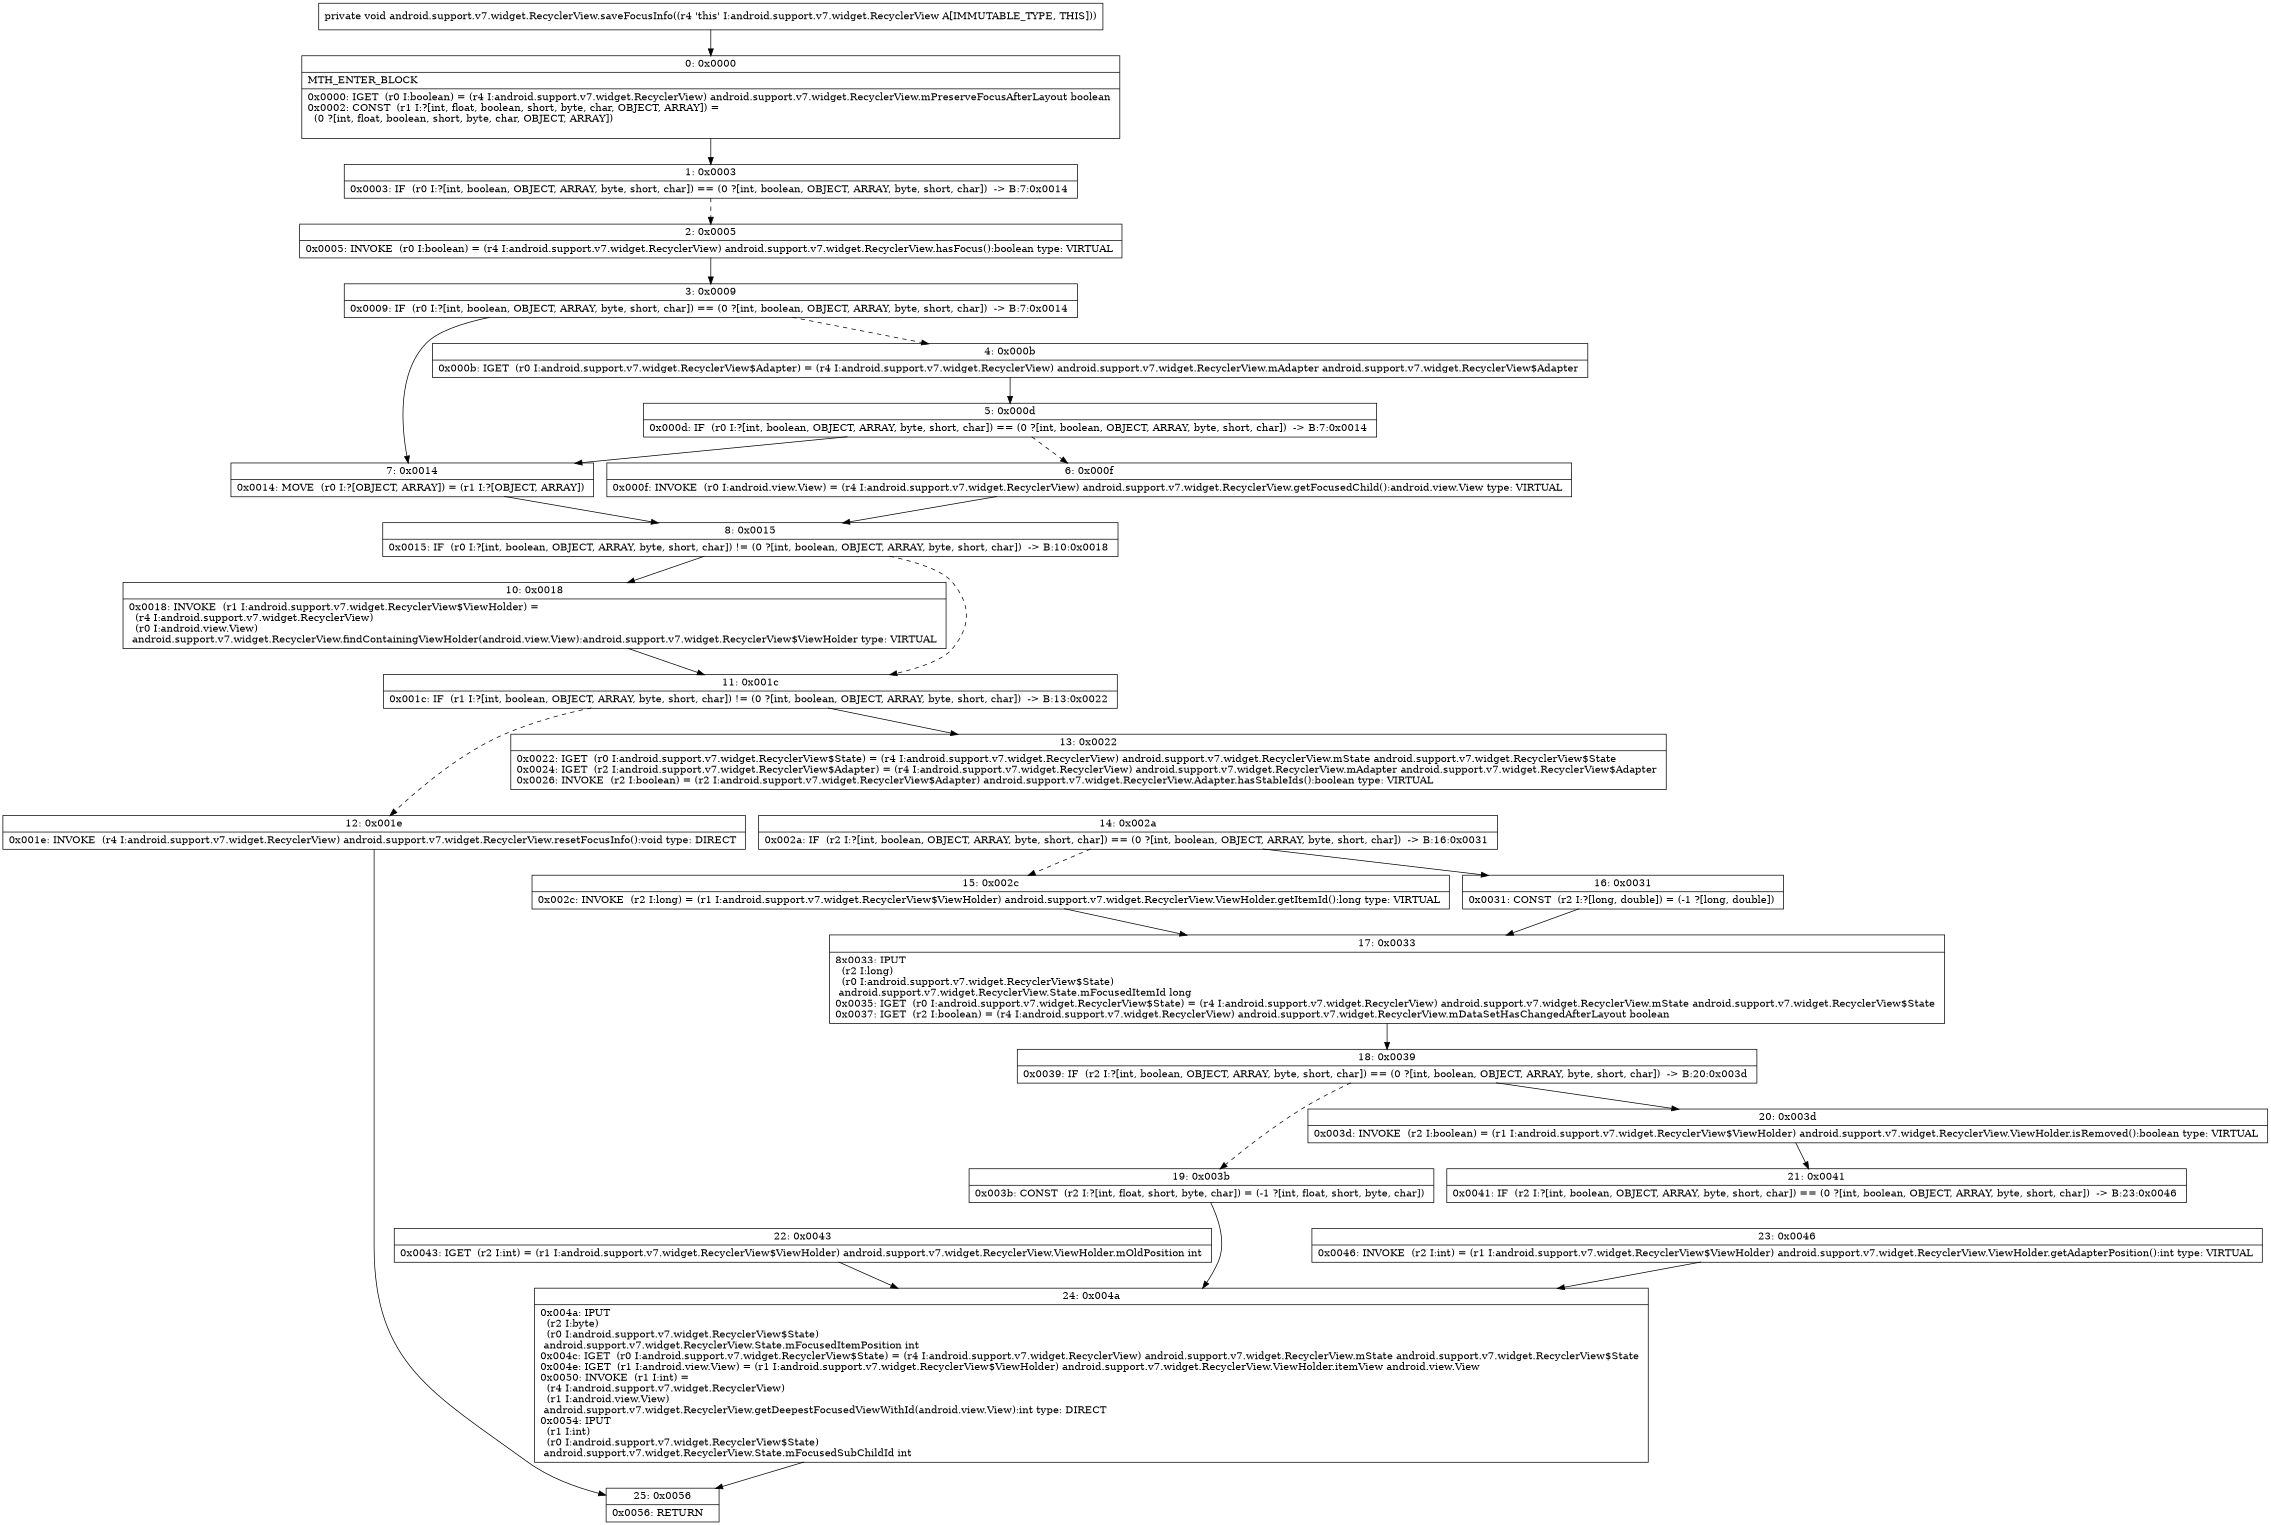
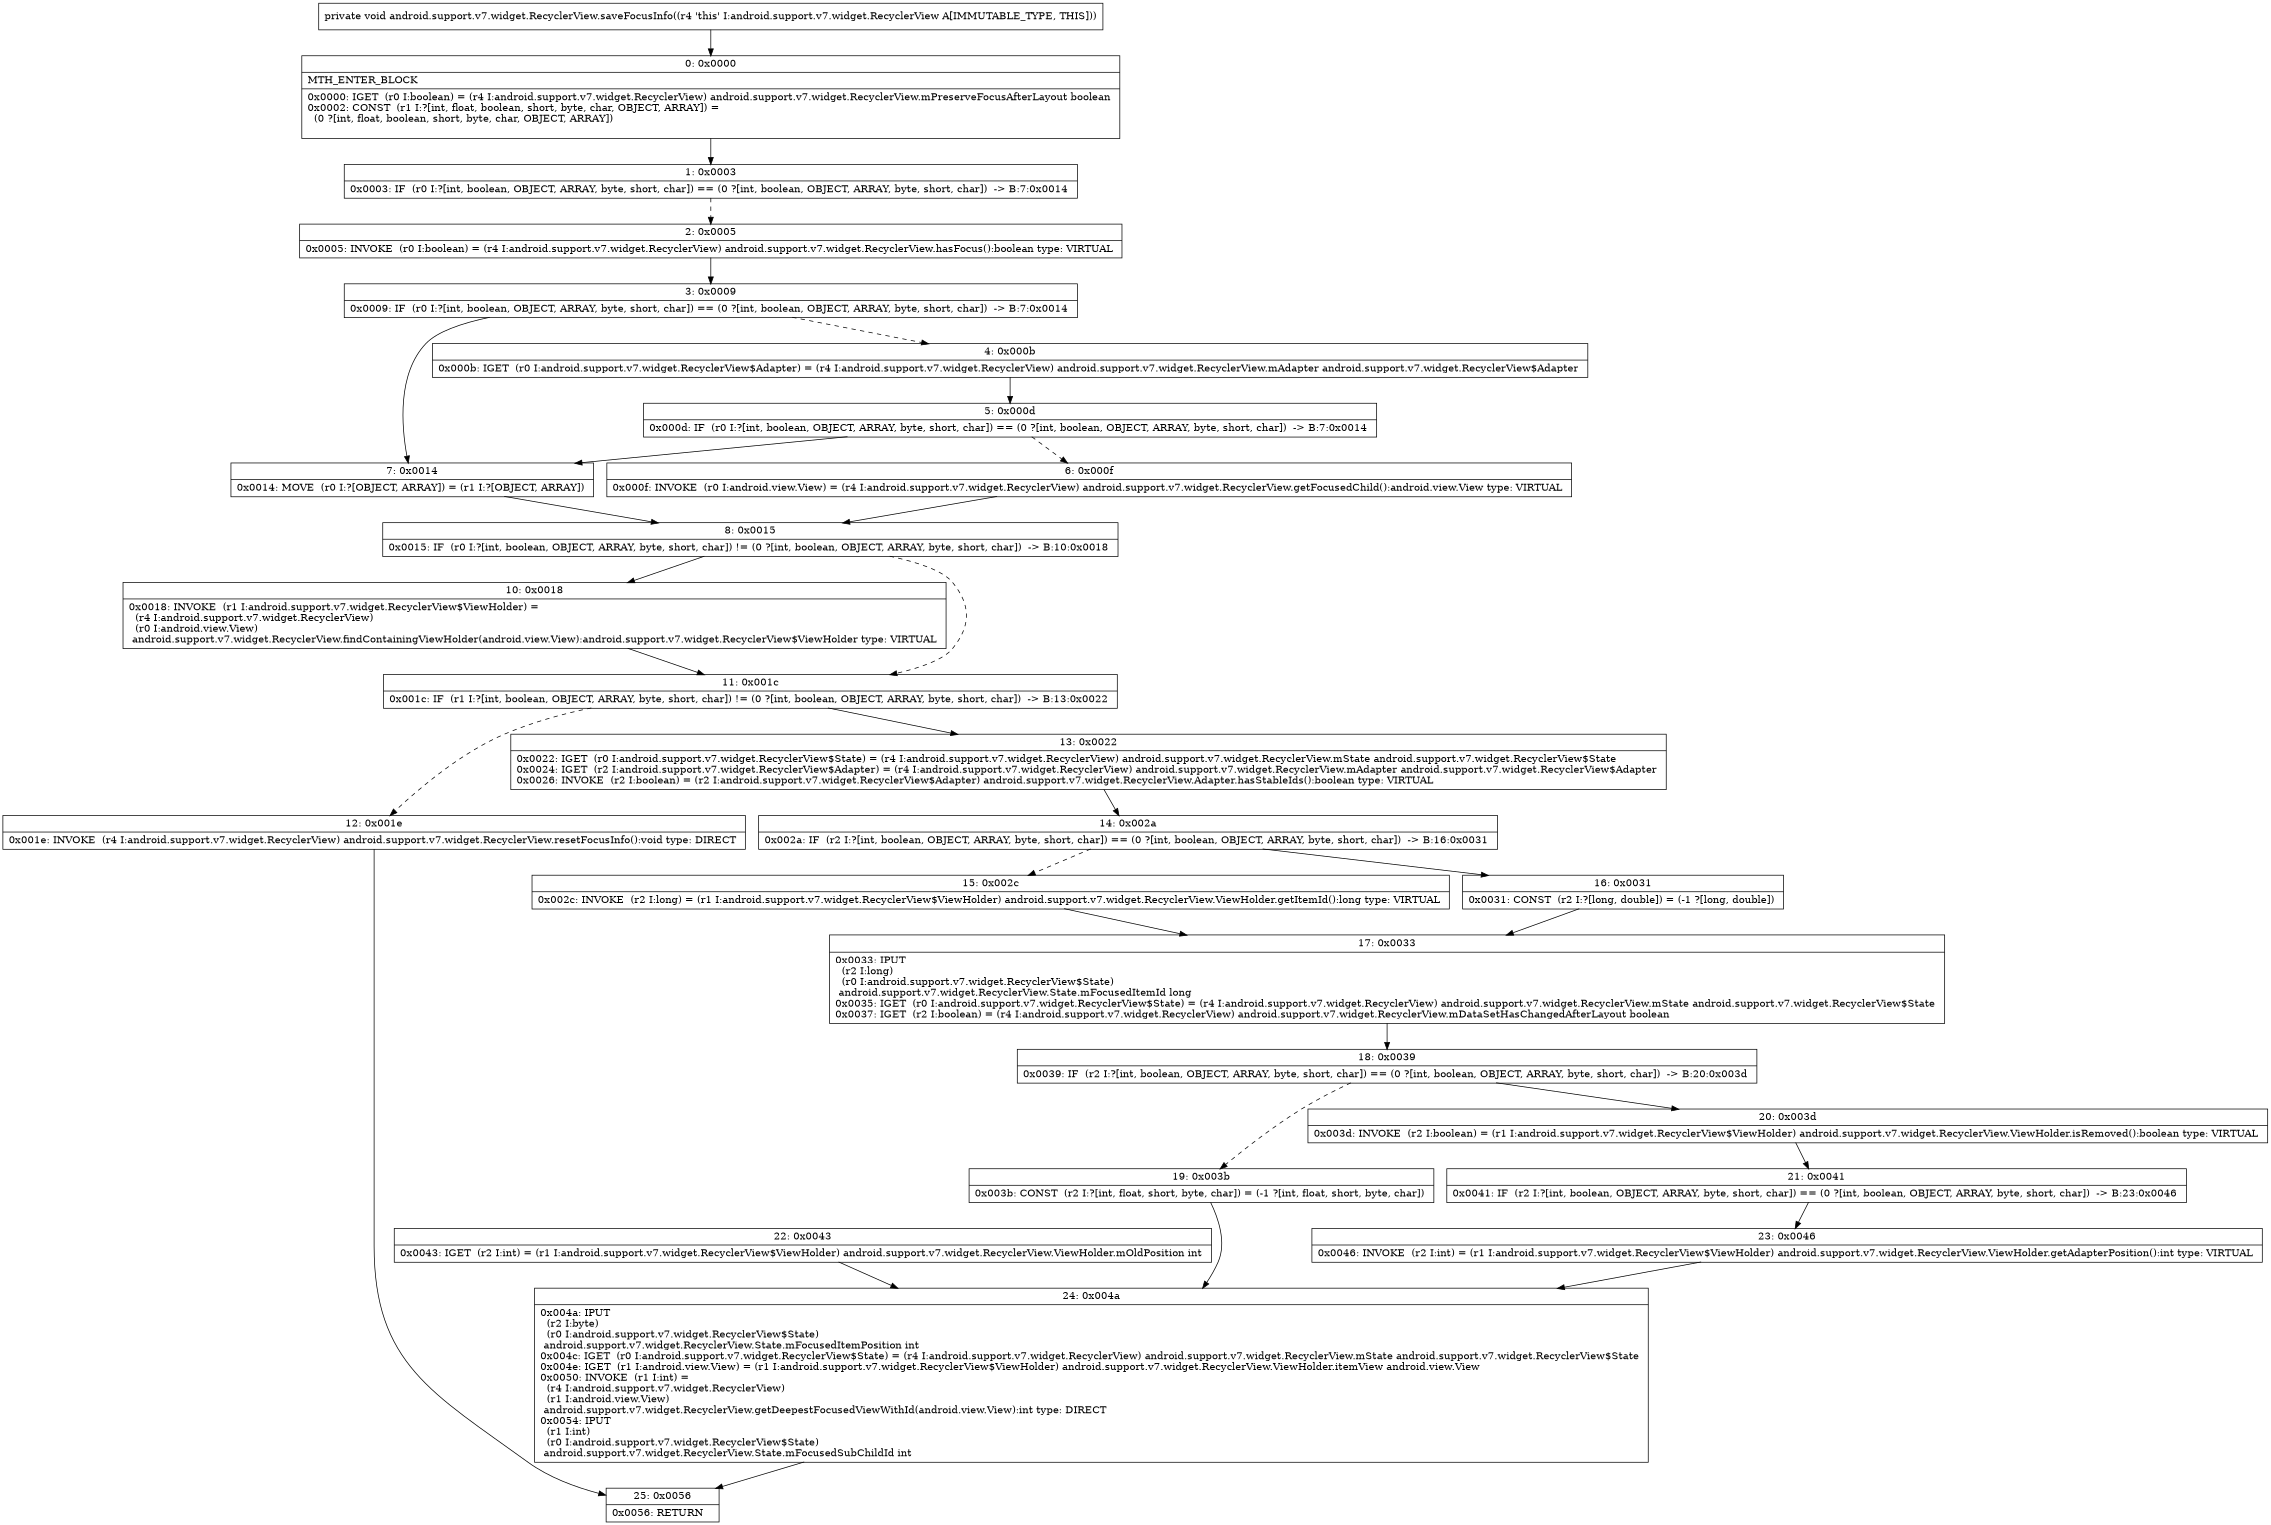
edge "13: 0x0022" -> "14: 0x002a": added
node "17: 0x0033": text "8x0033: IPUT" -> "0x0033: IPUT"
edge "21: 0x0041" -> "23: 0x0046": added
